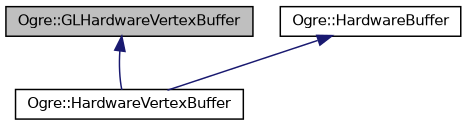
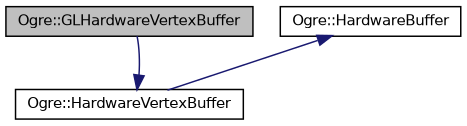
edge "Ogre::HardwareVertexBuffer" -> "Ogre::GLHardwareVertexBuffer": reversed
